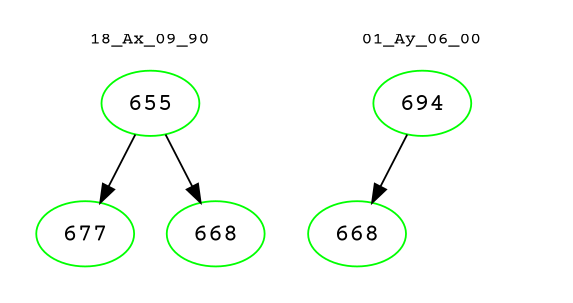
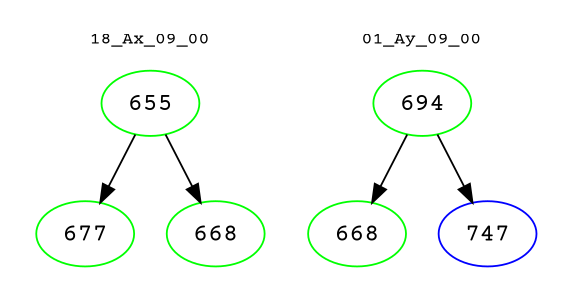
cluster "18_Ax_09_90": label "18_Ax_09_90" -> "18_Ax_09_00"
cluster "01_Ay_06_00": label "01_Ay_06_00" -> "01_Ay_09_00"
node "747": added
